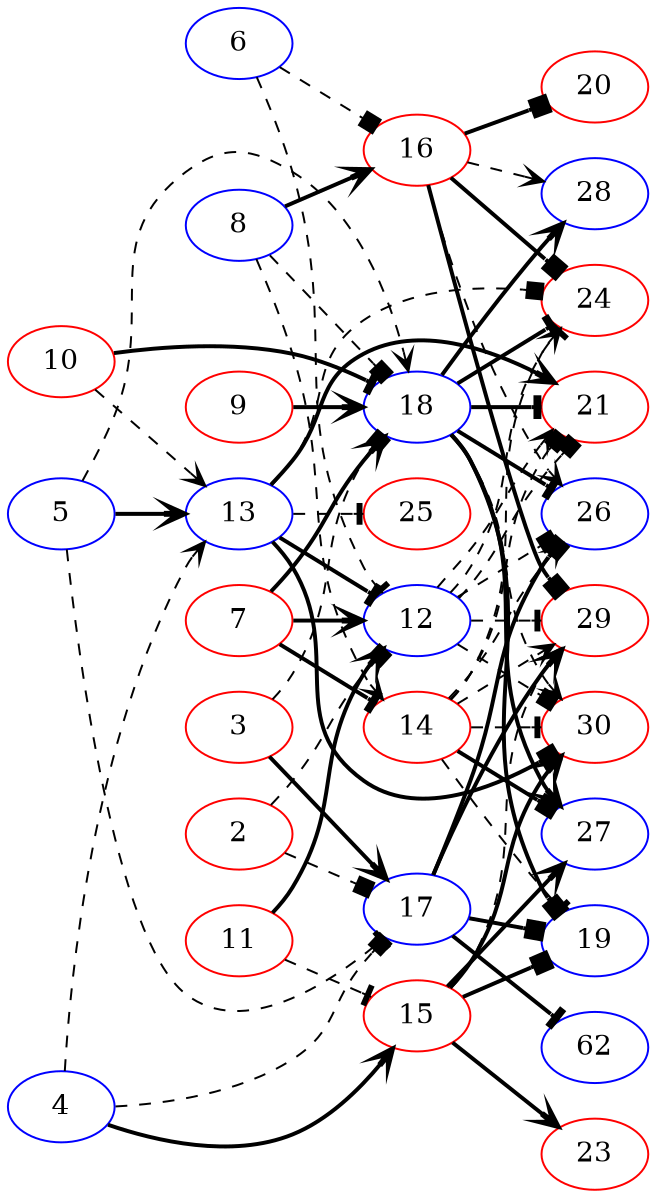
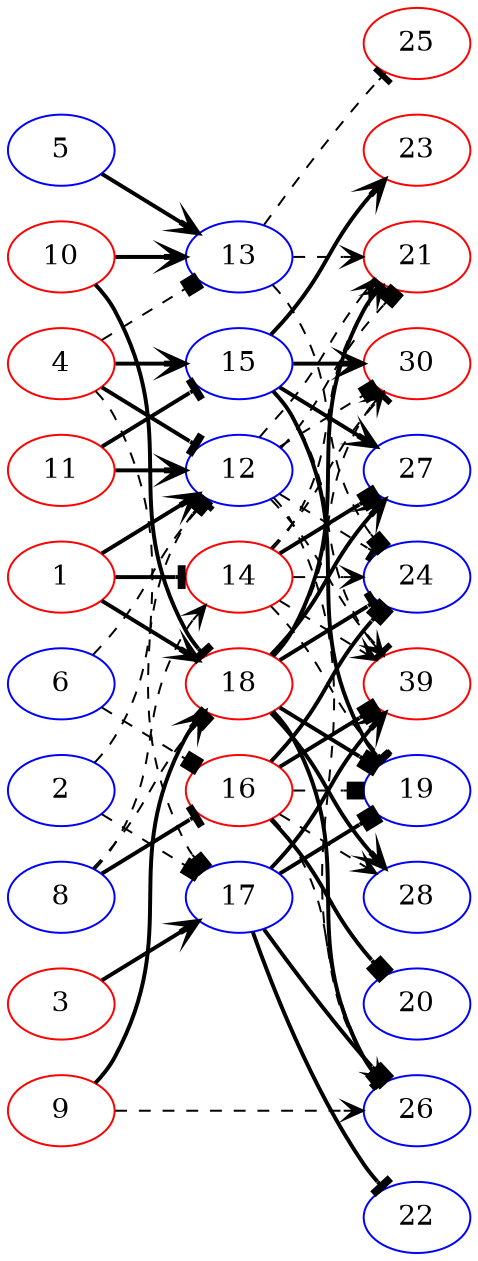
node "20": color red -> blue
edge "5" -> "18": removed
edge "8" -> "16": arrowhead vee -> tee
node "24": color red -> blue
edge "13" -> "21": style bold -> dashed
node "18": color blue -> red
edge "10" -> "13": style dashed -> bold
edge "13" -> "12": now "4" -> "12"
edge "14" -> "21": arrowhead box -> vee
edge "3" -> "18": removed
node "7": label "7" -> "1"
node "29": label "29" -> "39"
edge "14" -> "26": now "9" -> "26"
edge "13" -> "30": removed
edge "16" -> "19": added
edge "4" -> "13": arrowhead vee -> box
node "2": color red -> blue
edge "5" -> "17": removed
edge "11" -> "15": style dashed -> bold
edge "15" -> "19": arrowhead box -> tee
node "15": color red -> blue
node "62": label "62" -> "22"
node "4": color blue -> red
